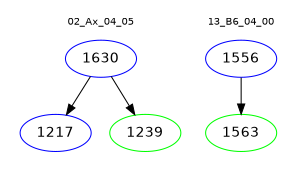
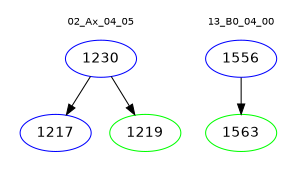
cluster "13_B6_04_00": label "13_B6_04_00" -> "13_B0_04_00"
node "1630": label "1630" -> "1230"
node "1239": label "1239" -> "1219"
